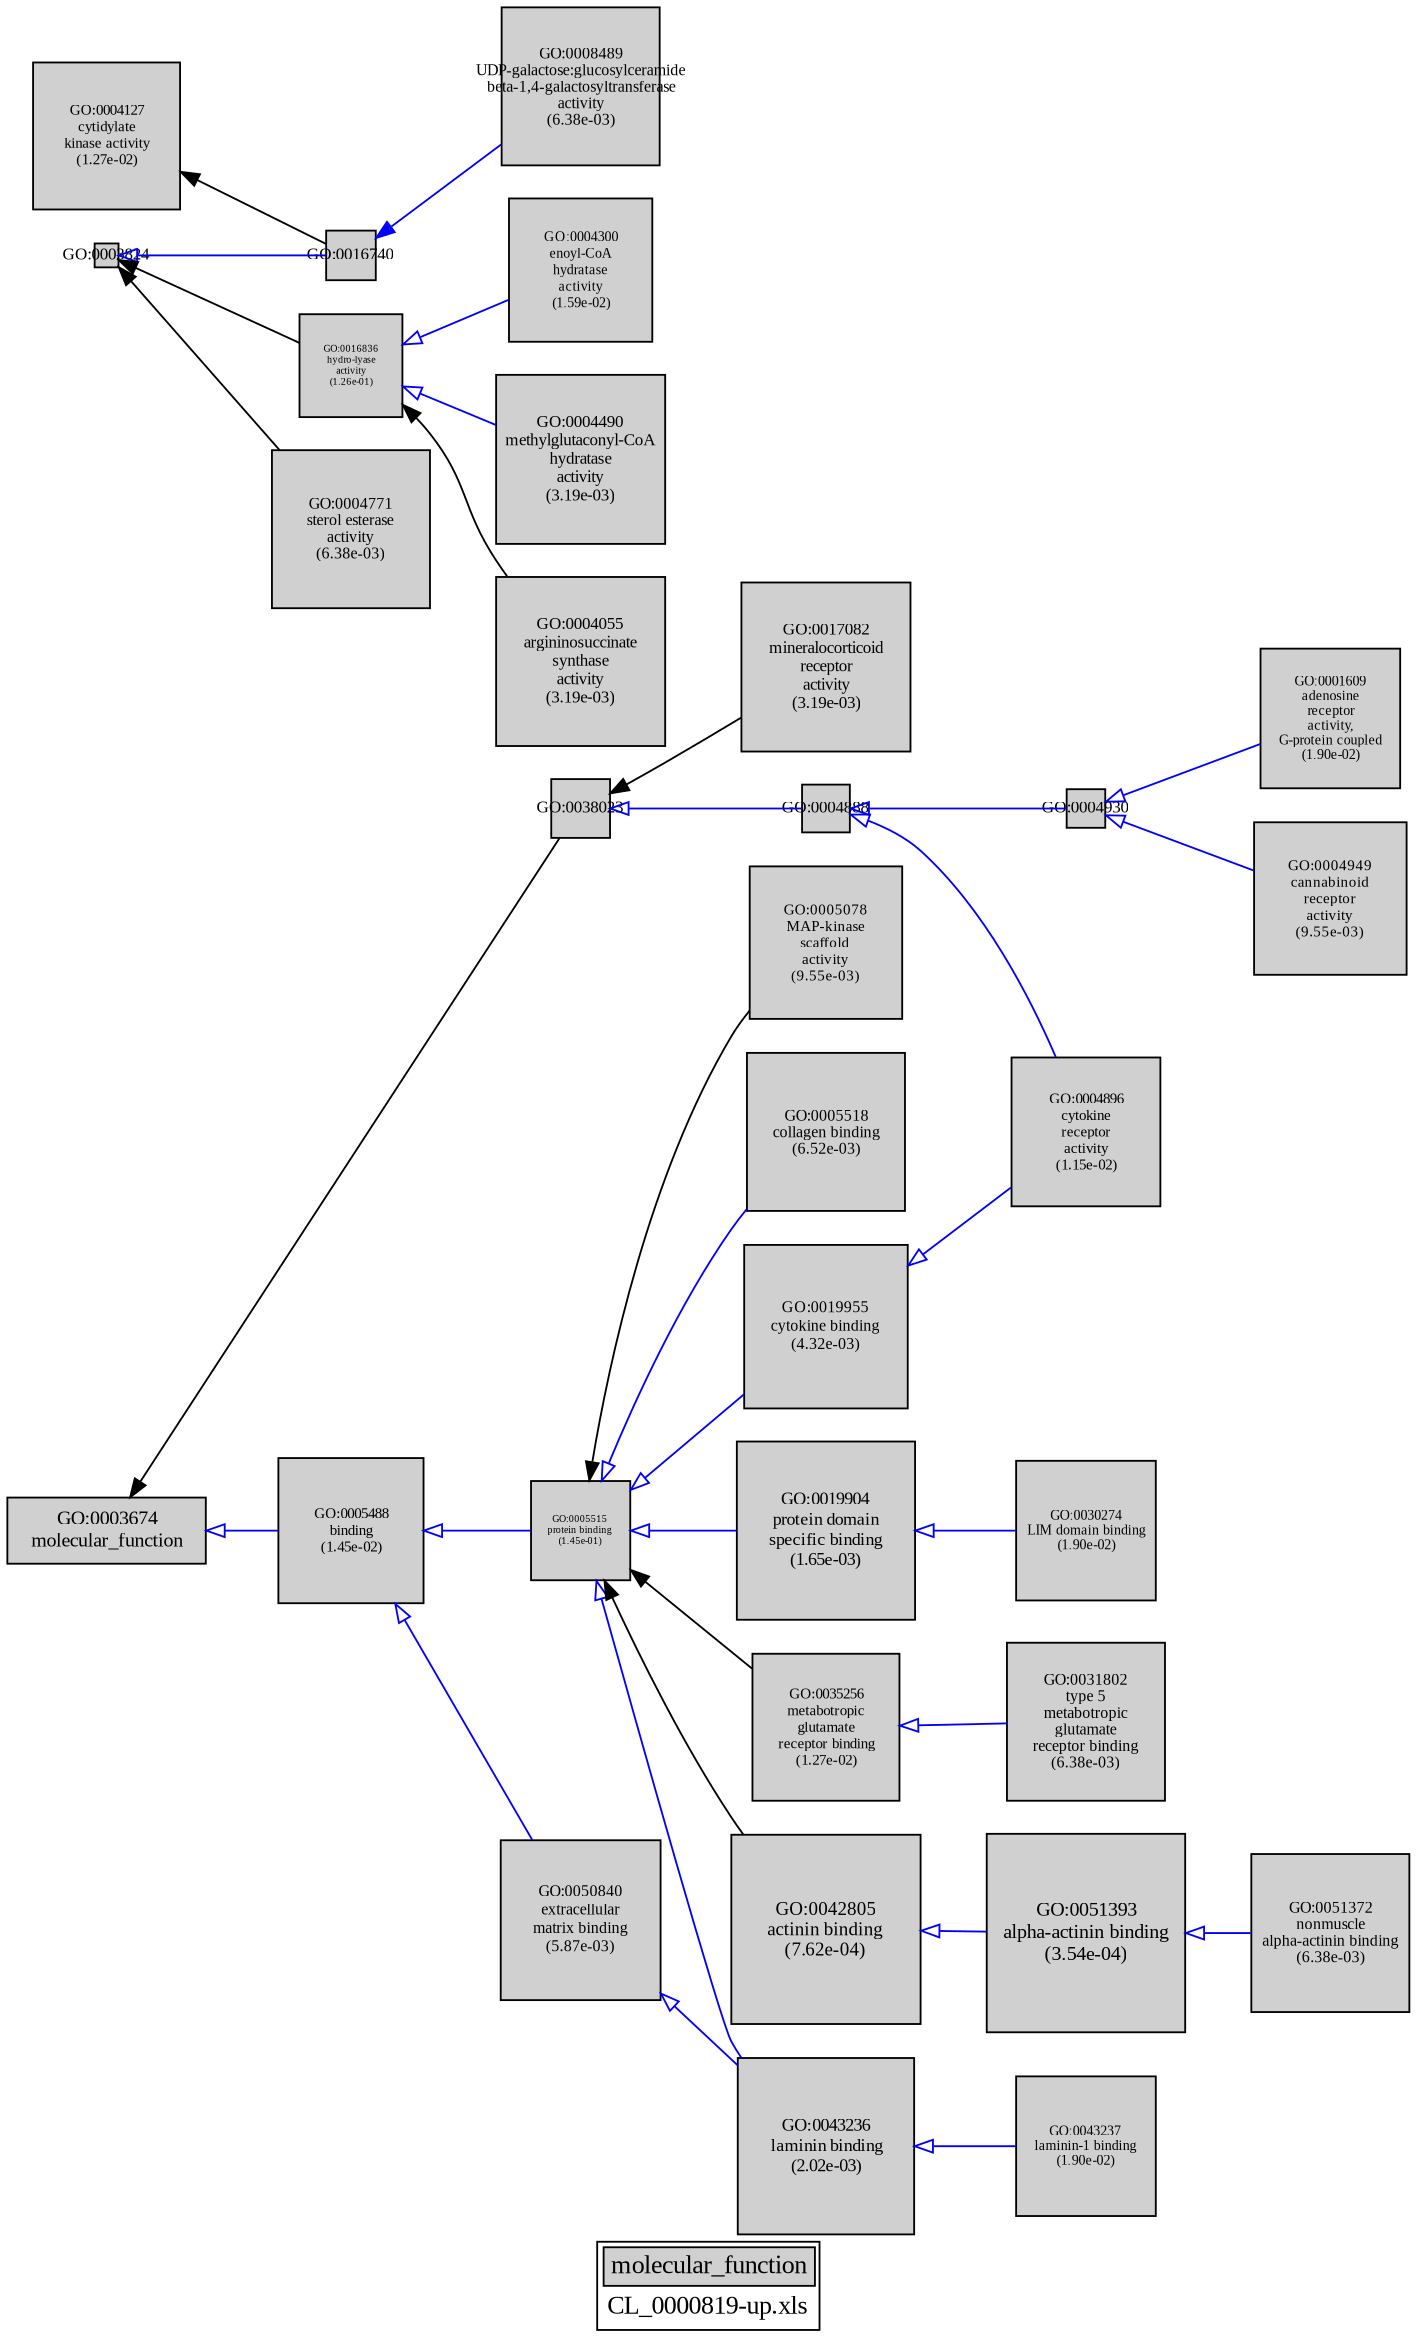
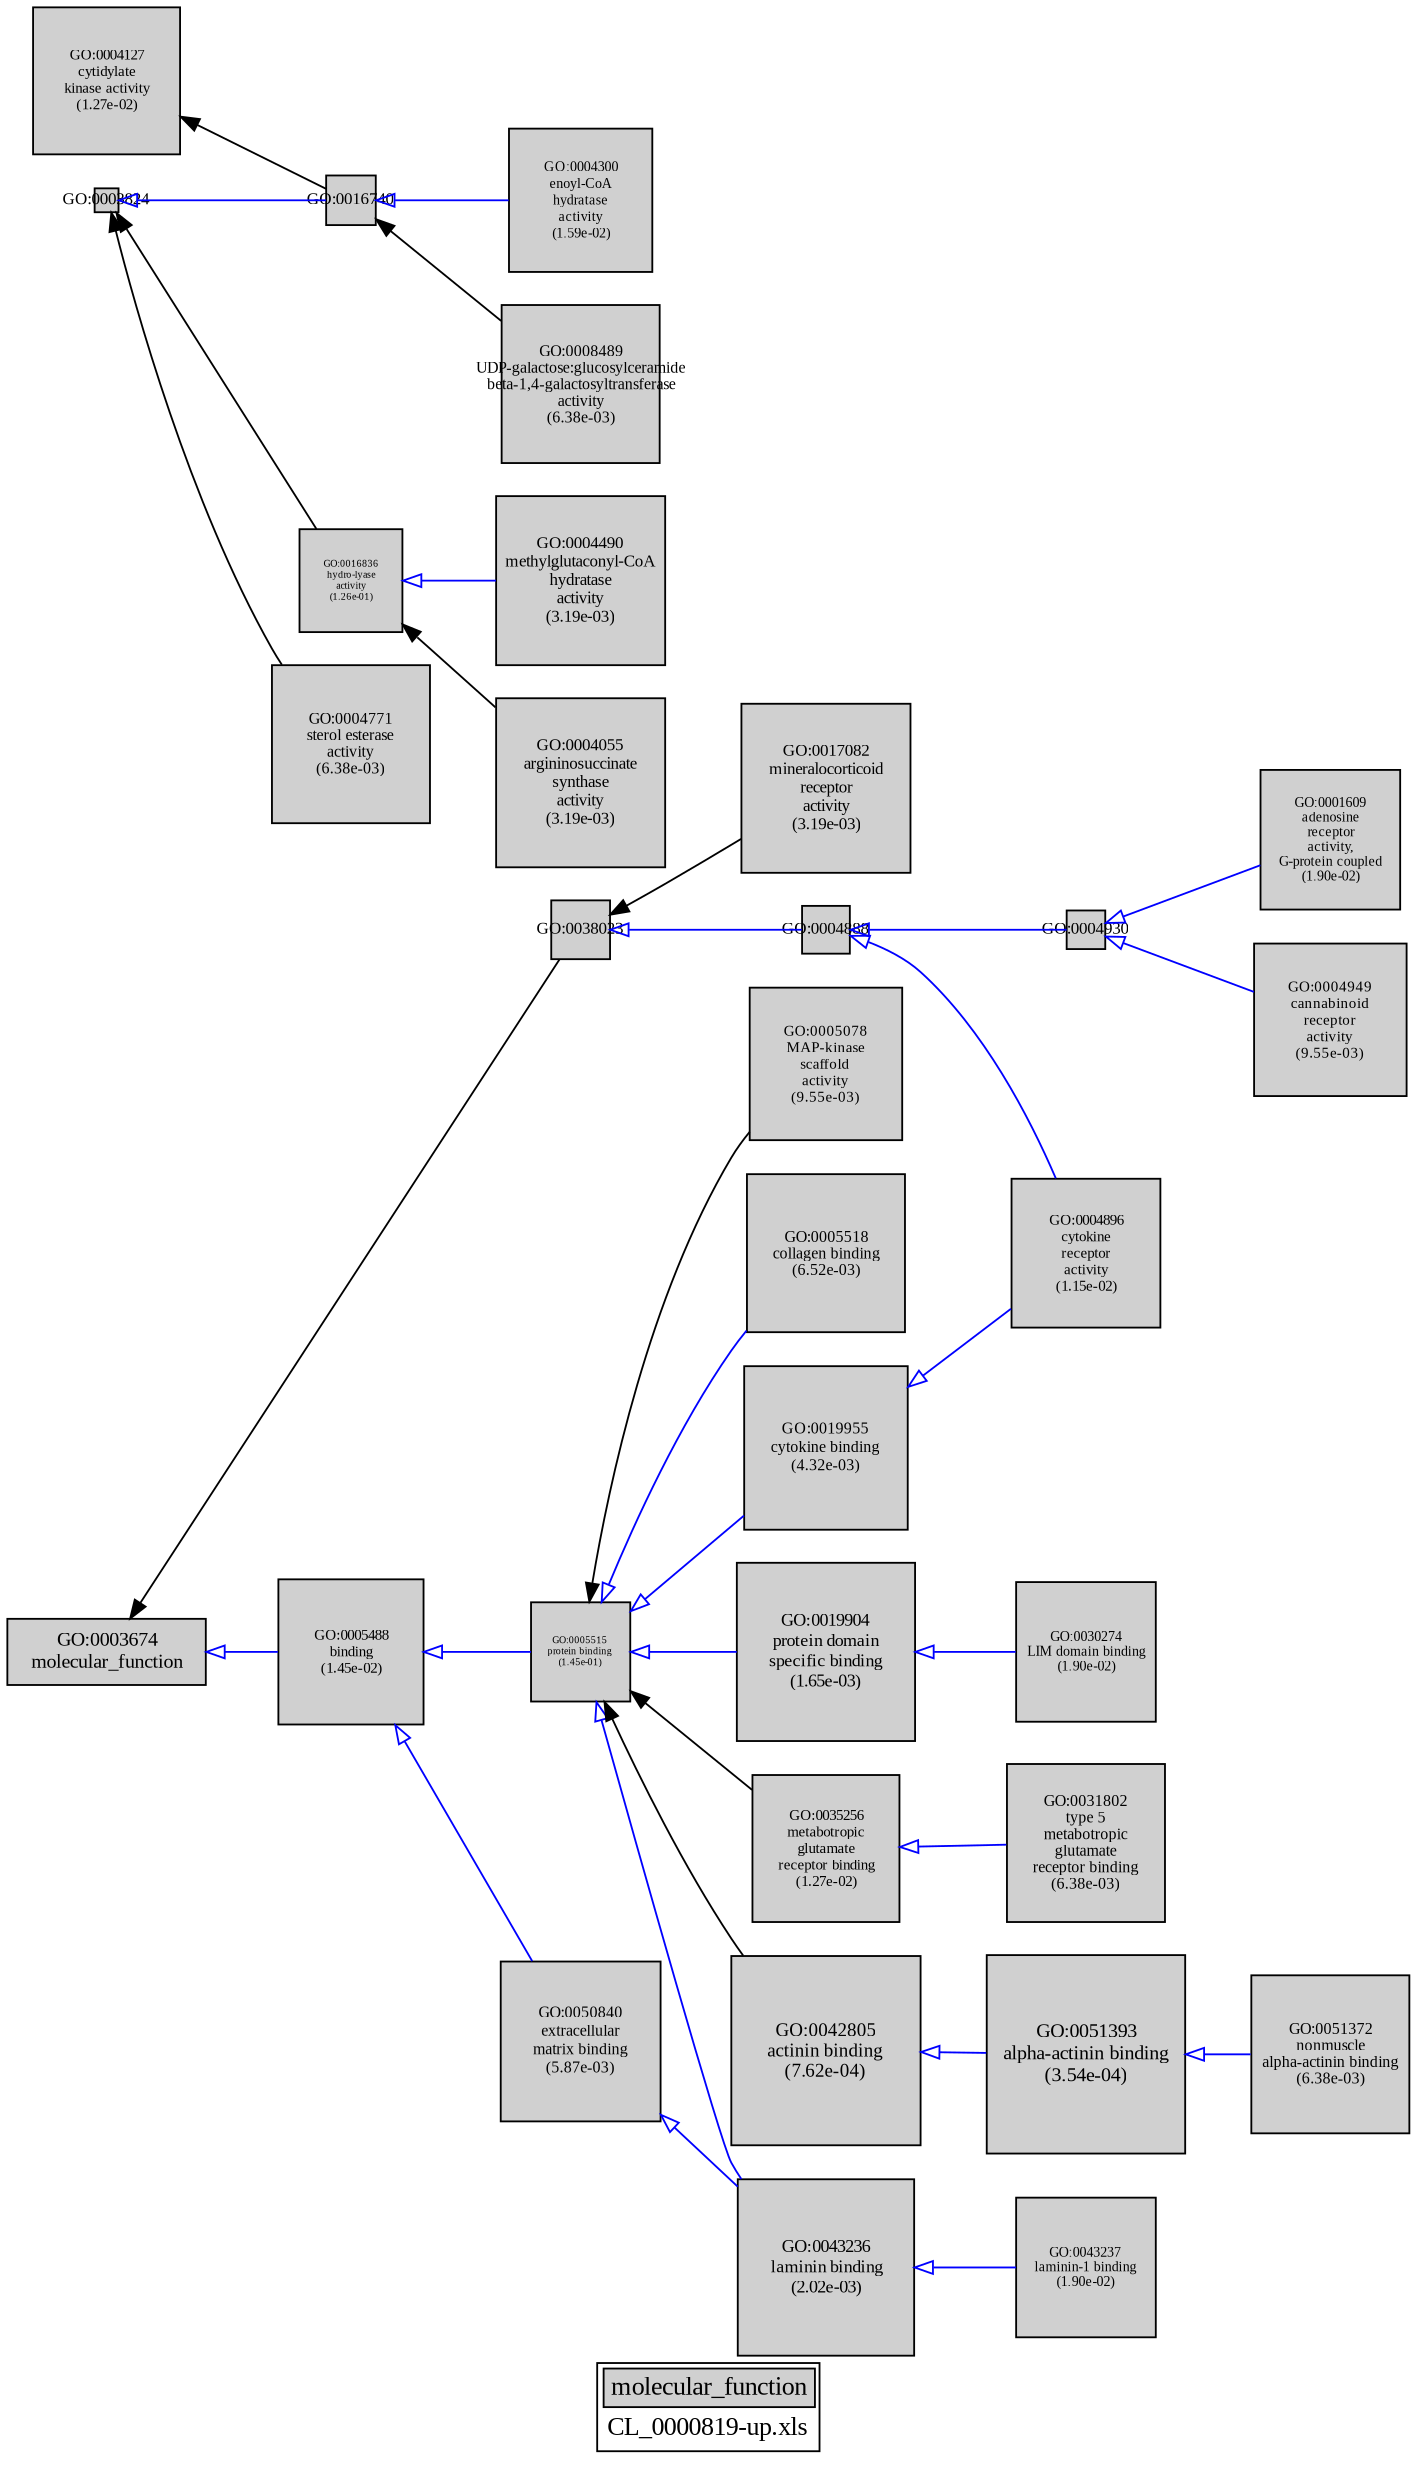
edge "GO:0008489" -> "GO:0016740": color blue -> black
edge "GO:0004300" -> "GO:0016836": now "GO:0004300" -> "GO:0016740"
